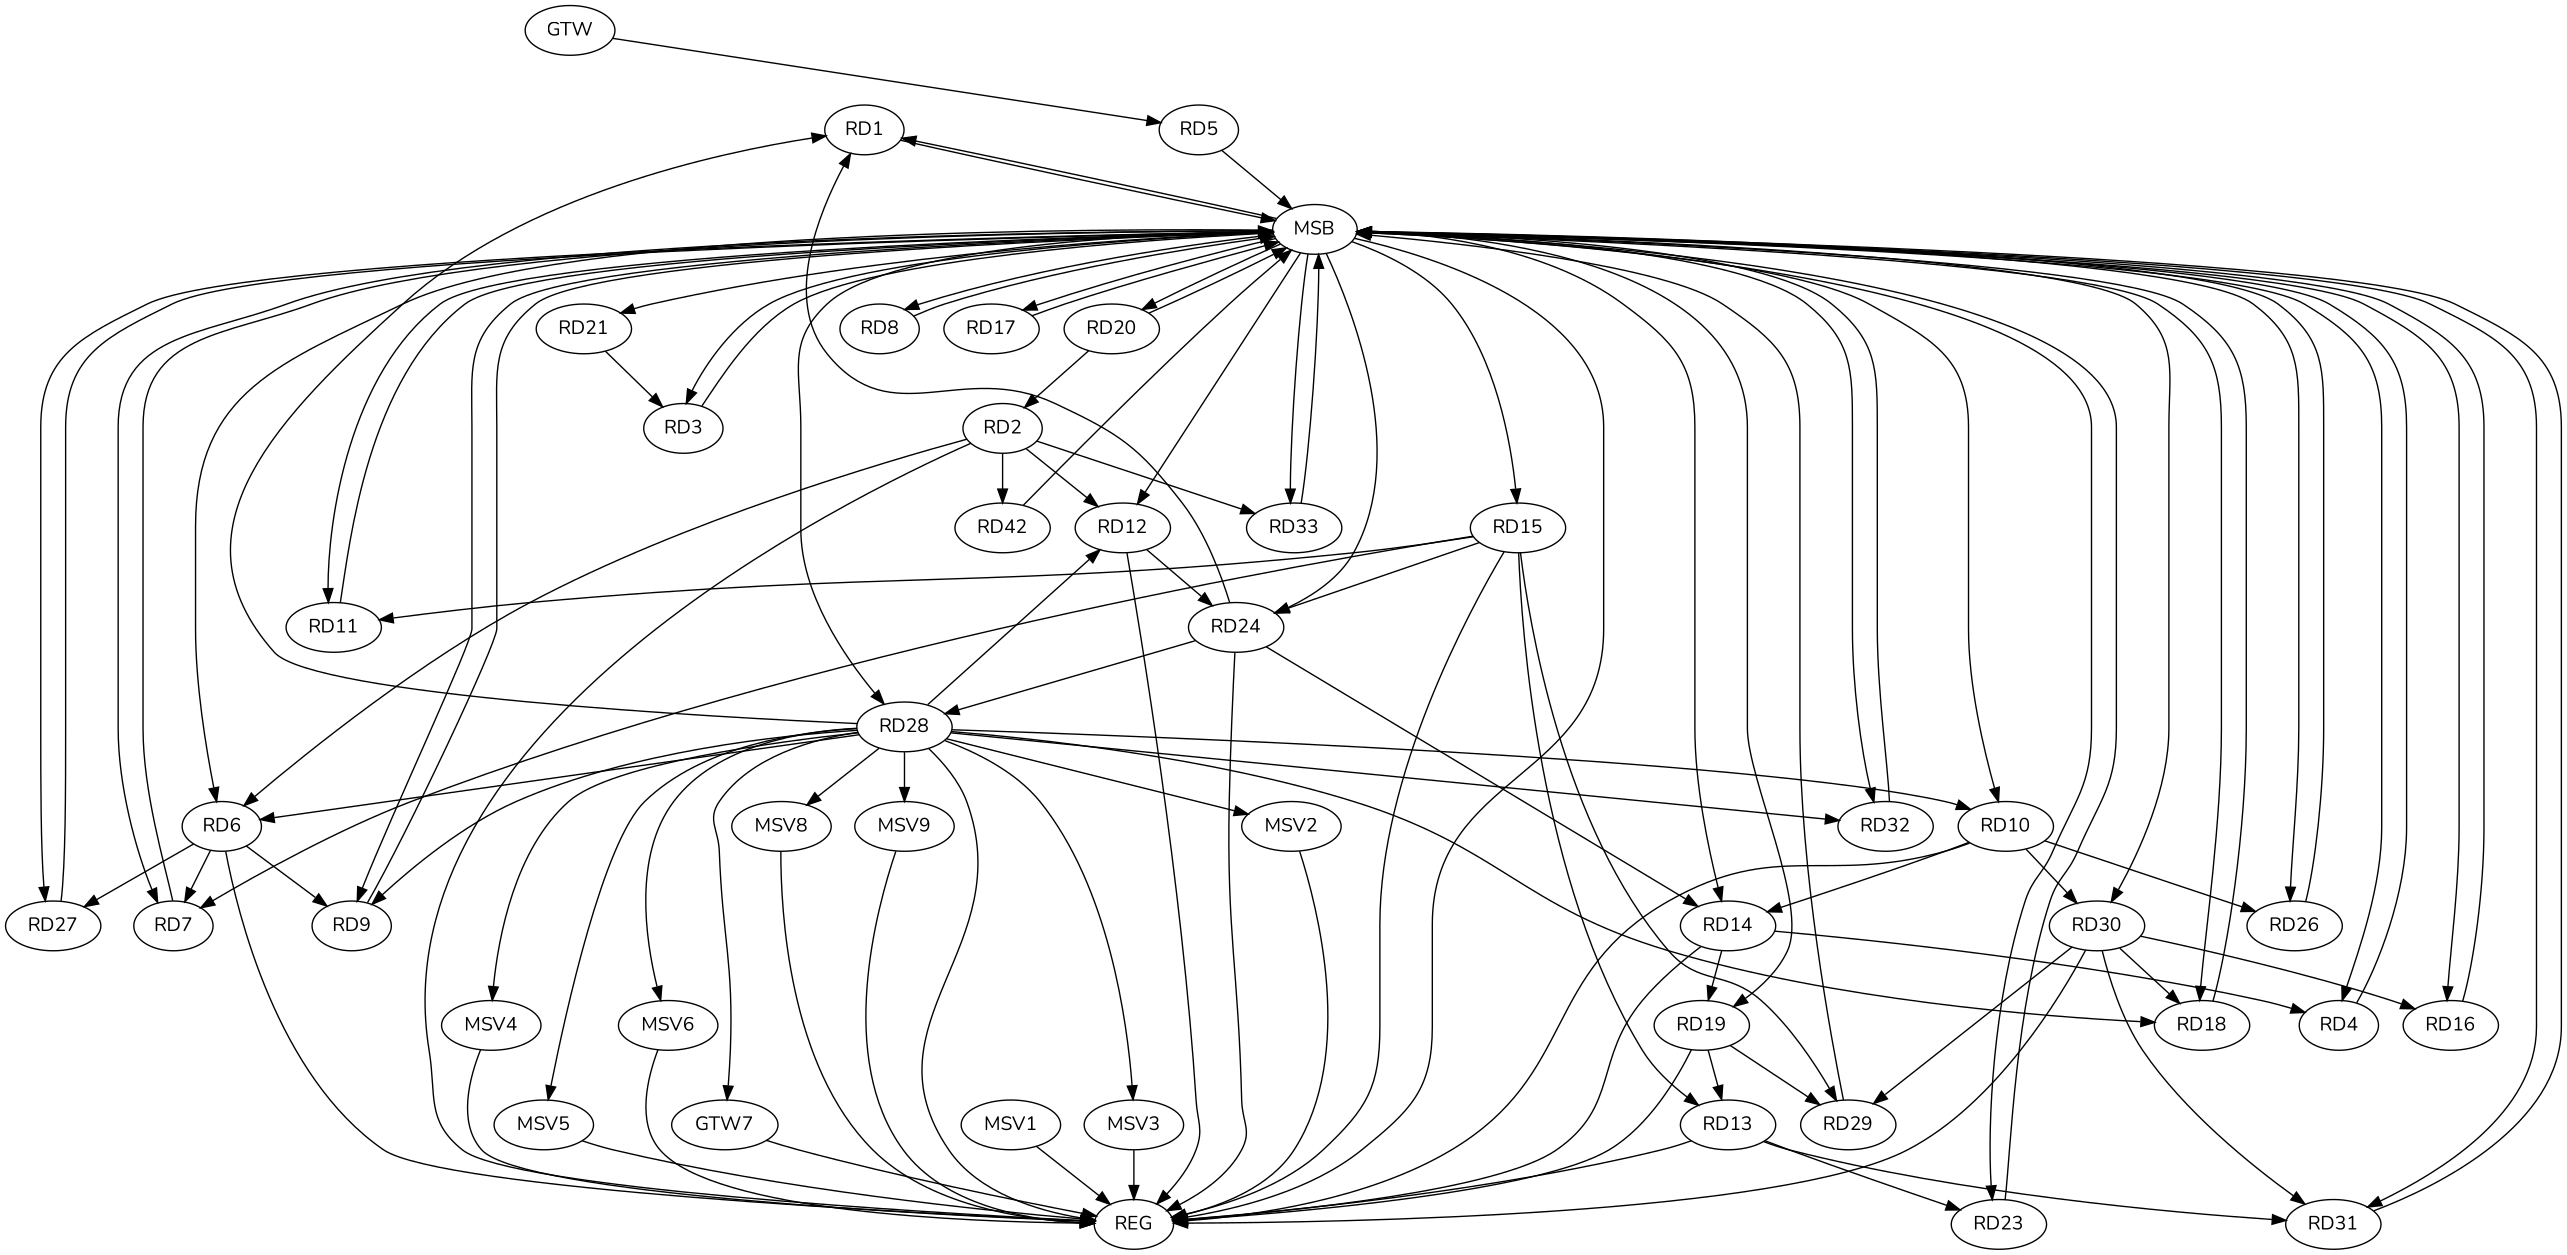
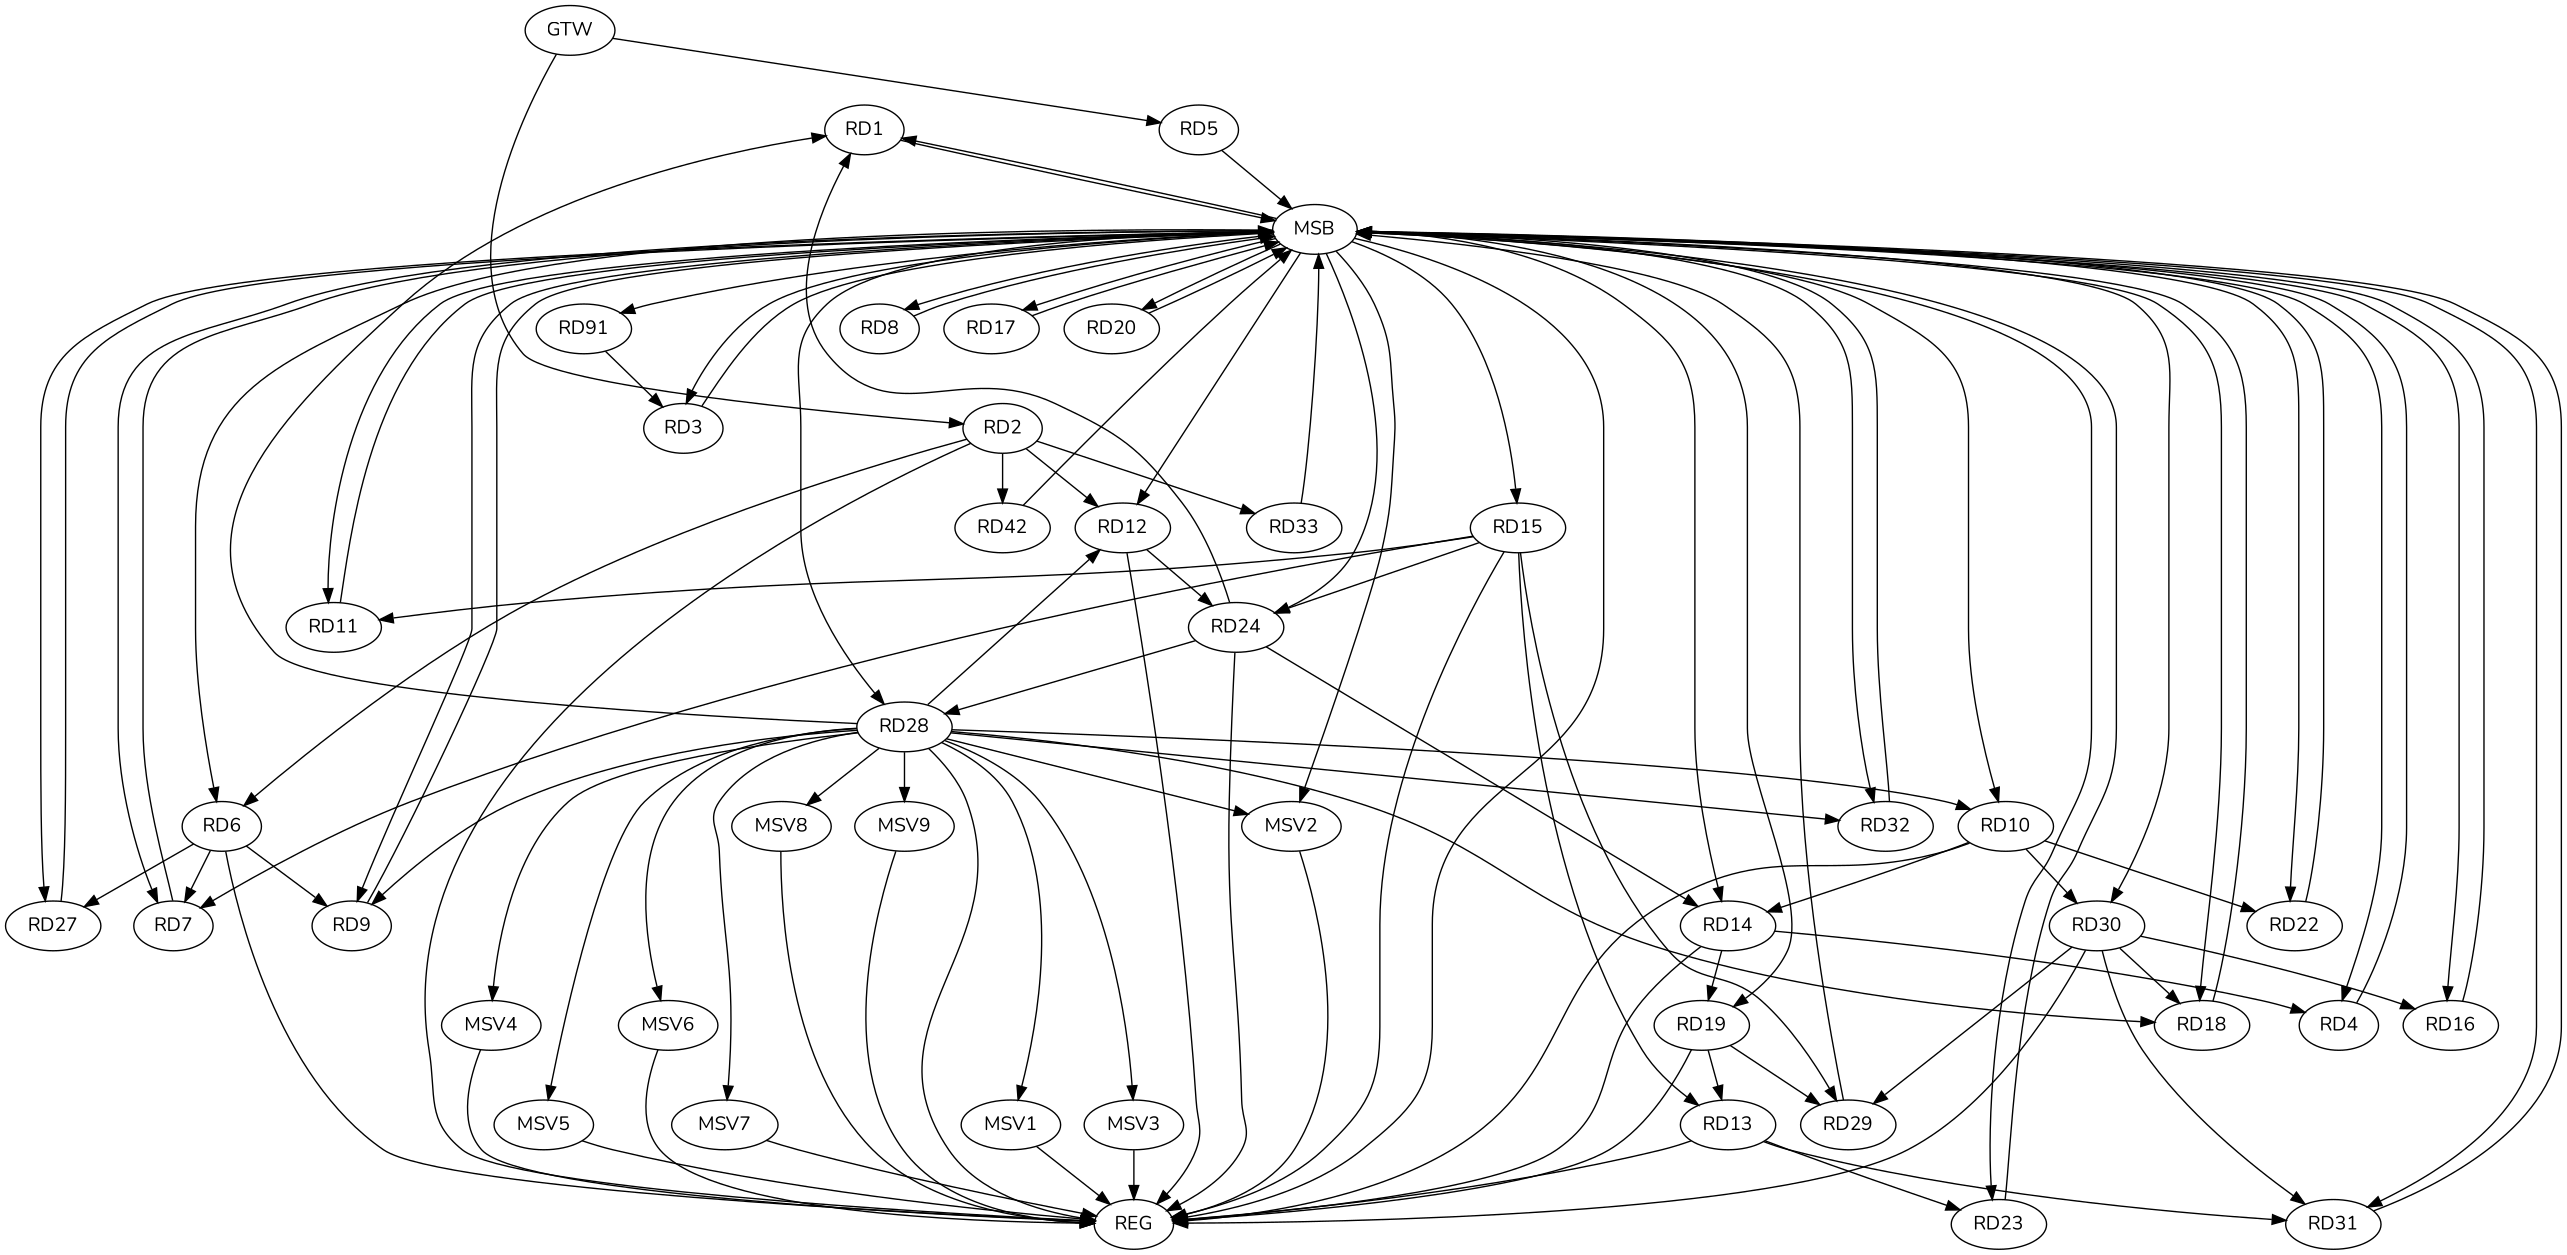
node "RD21": label "RD21" -> "RD91"
edge "MSB" -> "RD33": now "MSB" -> "MSV2"
edge "RD20" -> "RD2": now "GTW" -> "RD2"
edge "RD28" -> "RD6": now "RD28" -> "MSV1"
node "RD26": label "RD26" -> "RD22"
node "GTW7": label "GTW7" -> "MSV7"
